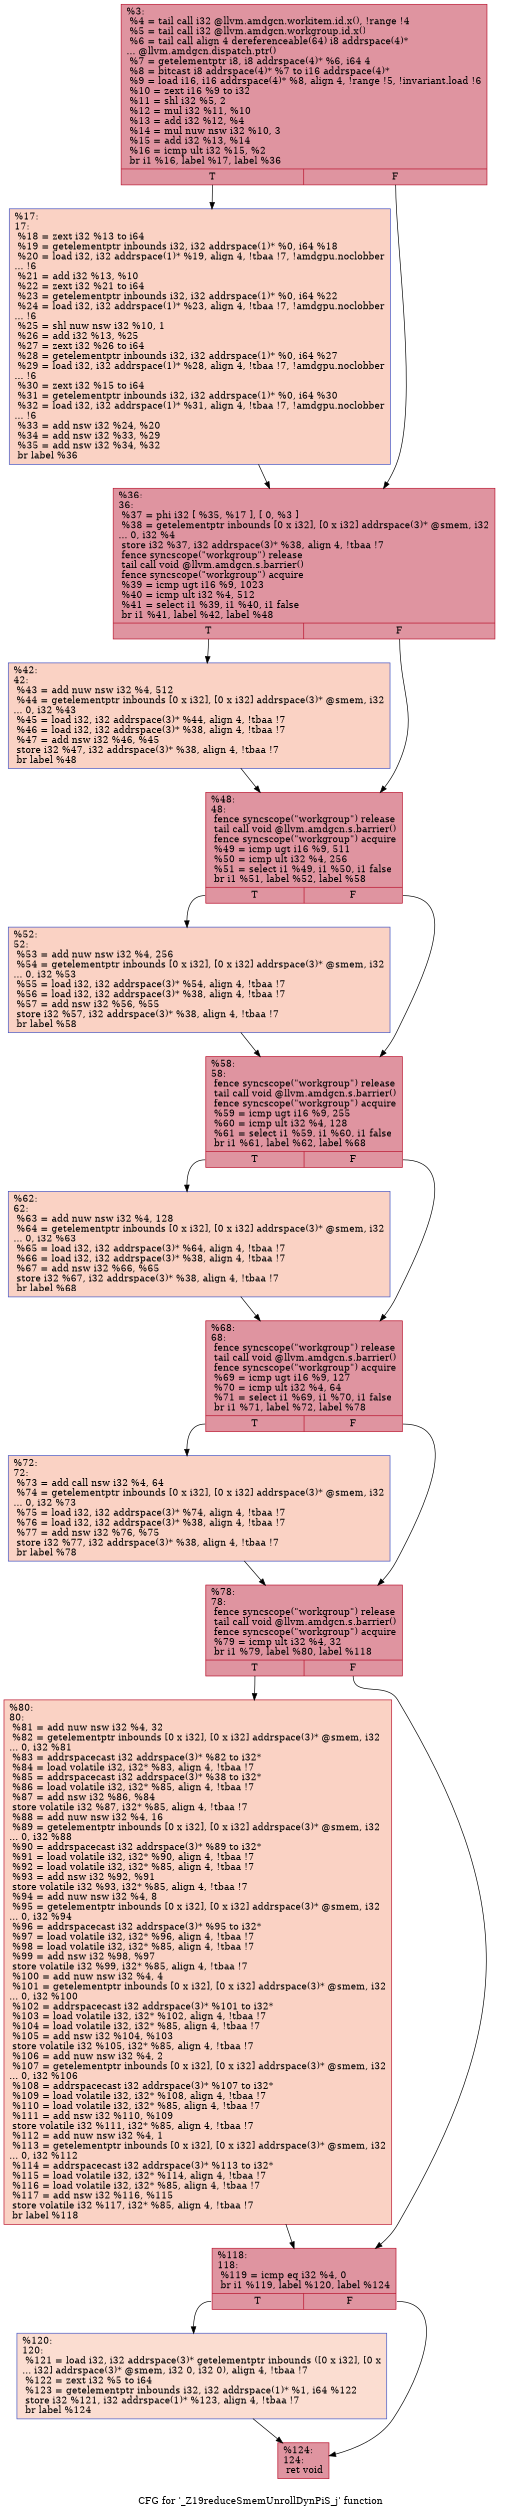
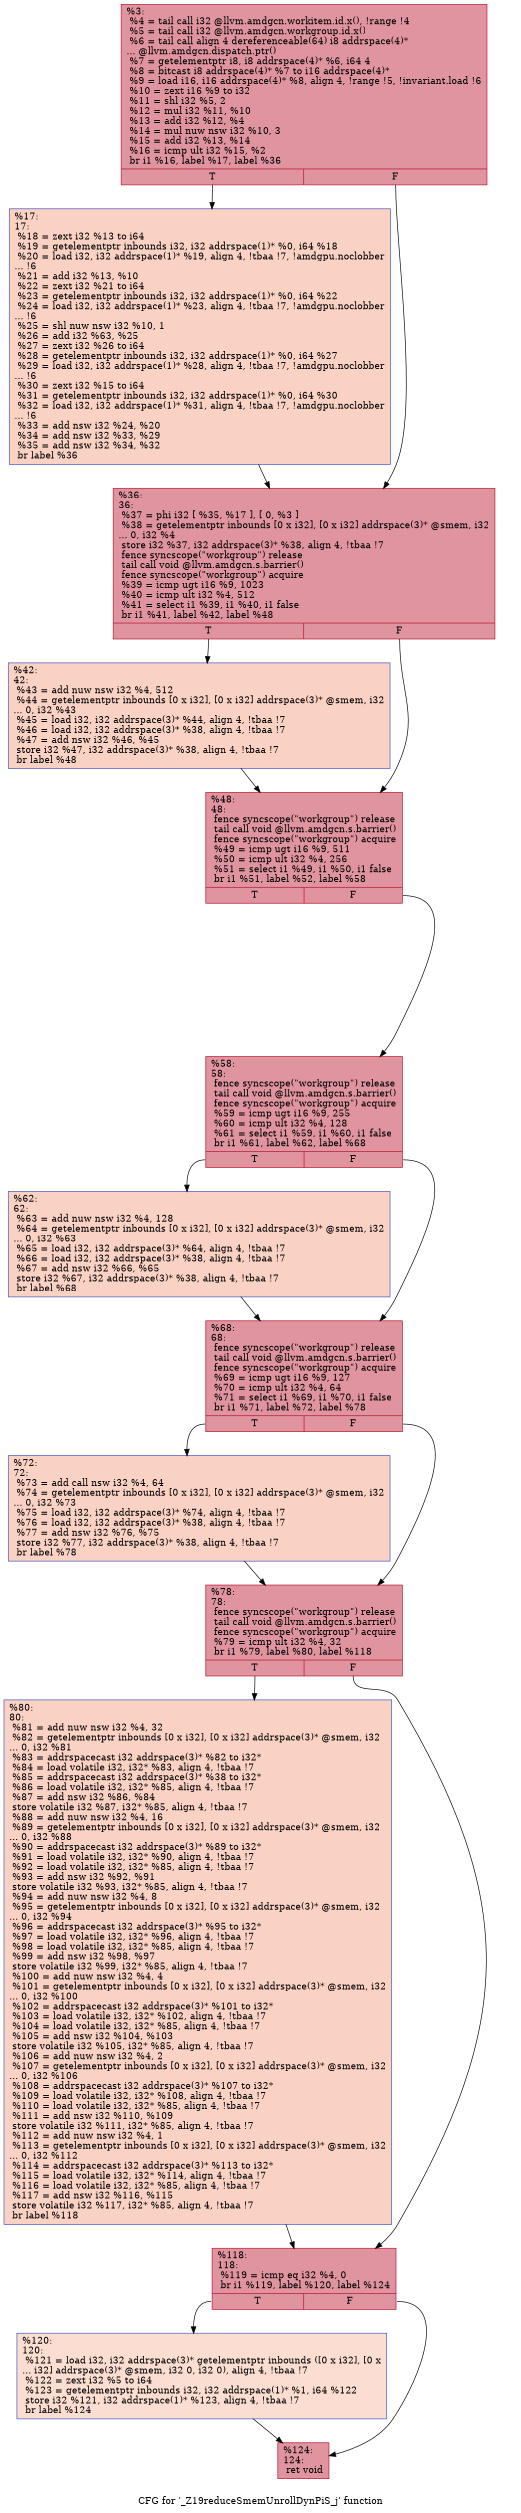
node "%17:": text "%26 = add i32 %13, %25" -> "%26 = add i32 %63, %25"
node "%52:": removed
node "%80:": color #b70d28ff -> #3d50c3ff
